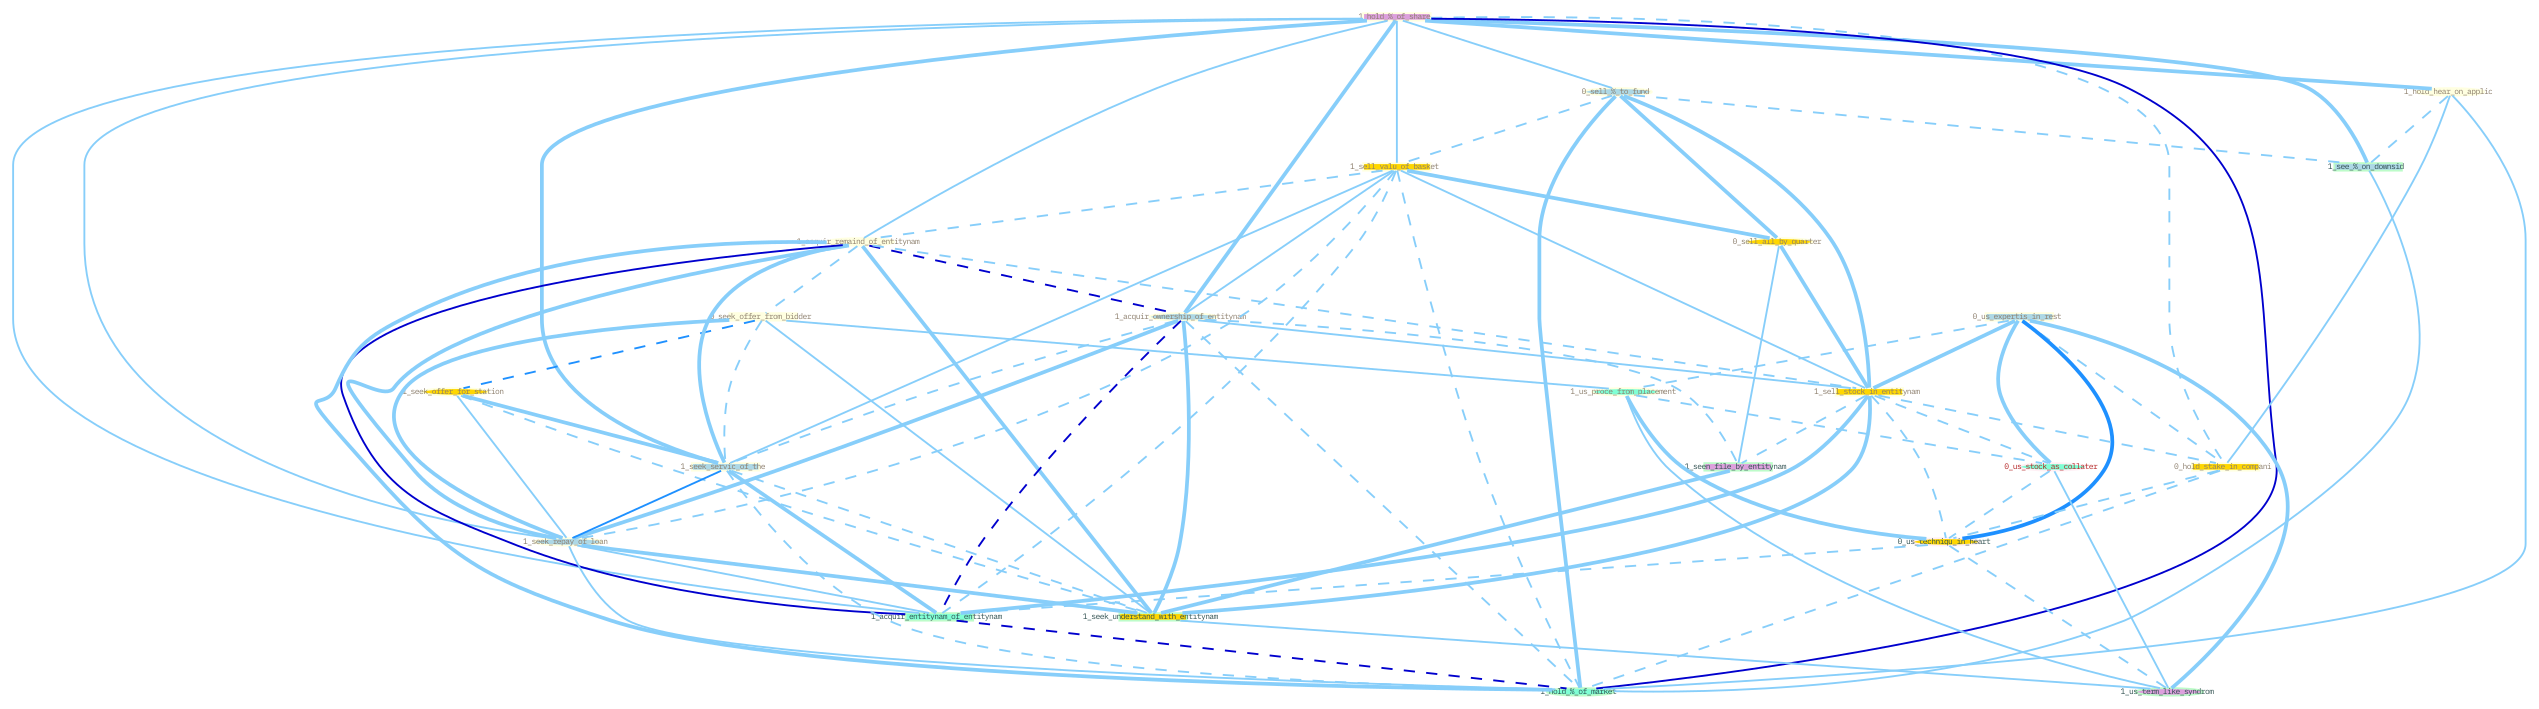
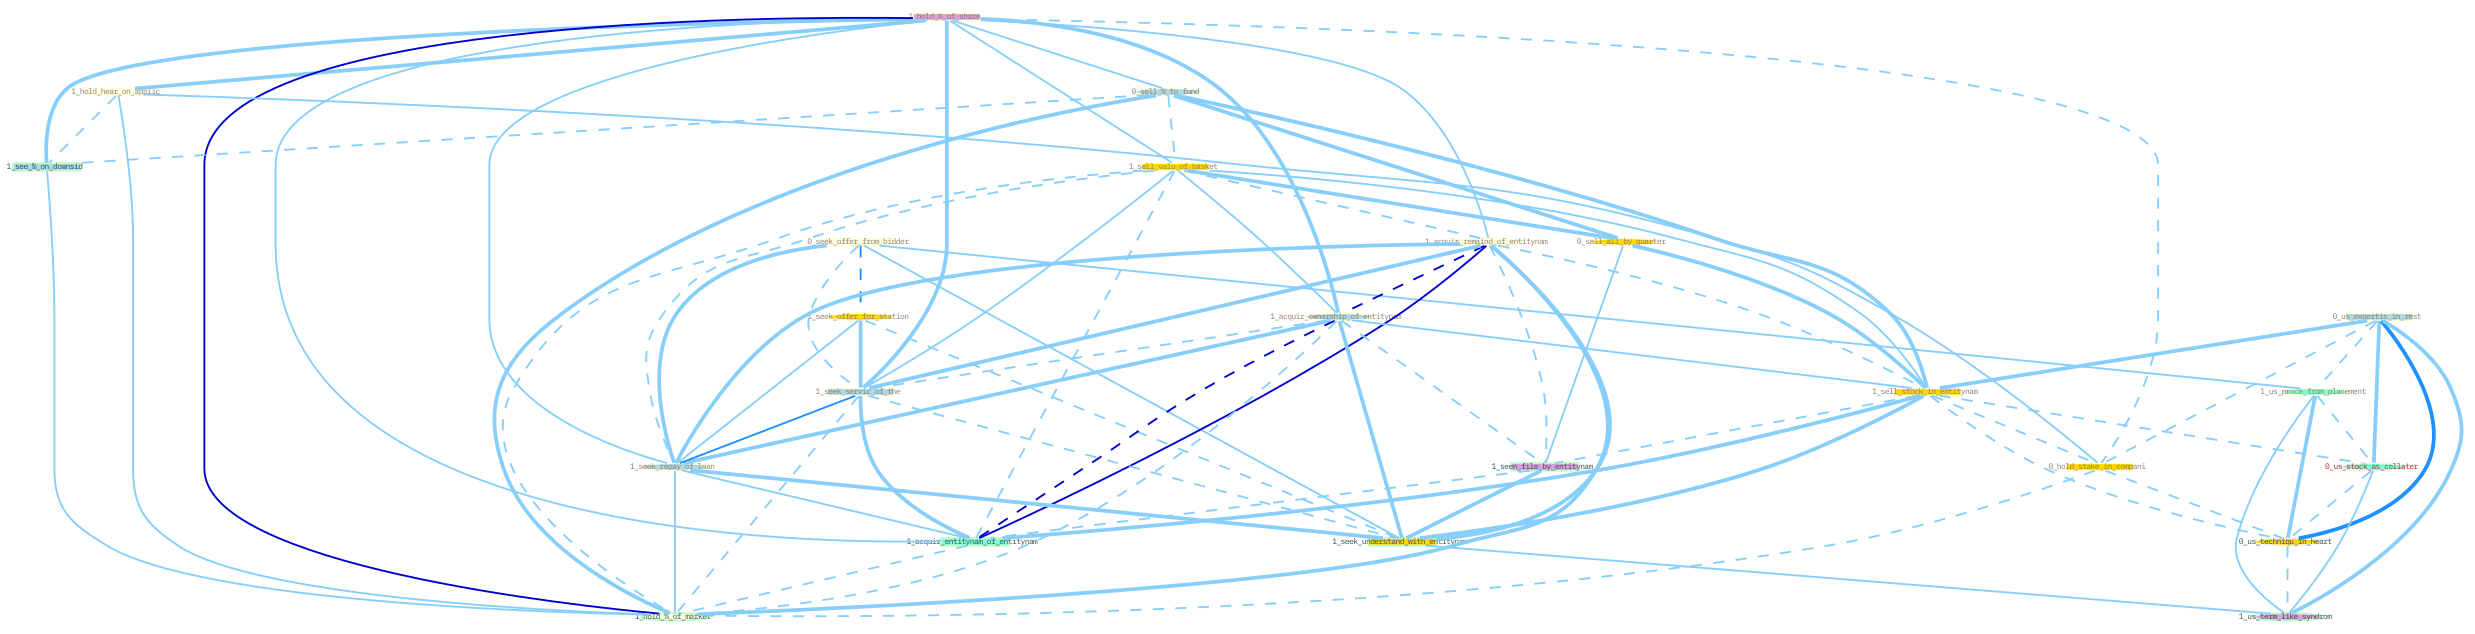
edge "1_acquir_remaind_of_entitynam" -- "0_seek_offer_from_bidder": now "1_acquir_remaind_of_entitynam" -- "1_seen_file_by_entitynam"
edge "0_us_techniqu_in_heart" -- "1_acquir_entitynam_of_entitynam": now "1_seen_file_by_entitynam" -- "1_acquir_entitynam_of_entitynam"
edge "1_acquir_entitynam_of_entitynam" -- "1_hold_%_of_market": color #0000cd -> #87cefa
node "1_hold_%_of_market": fillcolor aquamarine -> lightyellow
